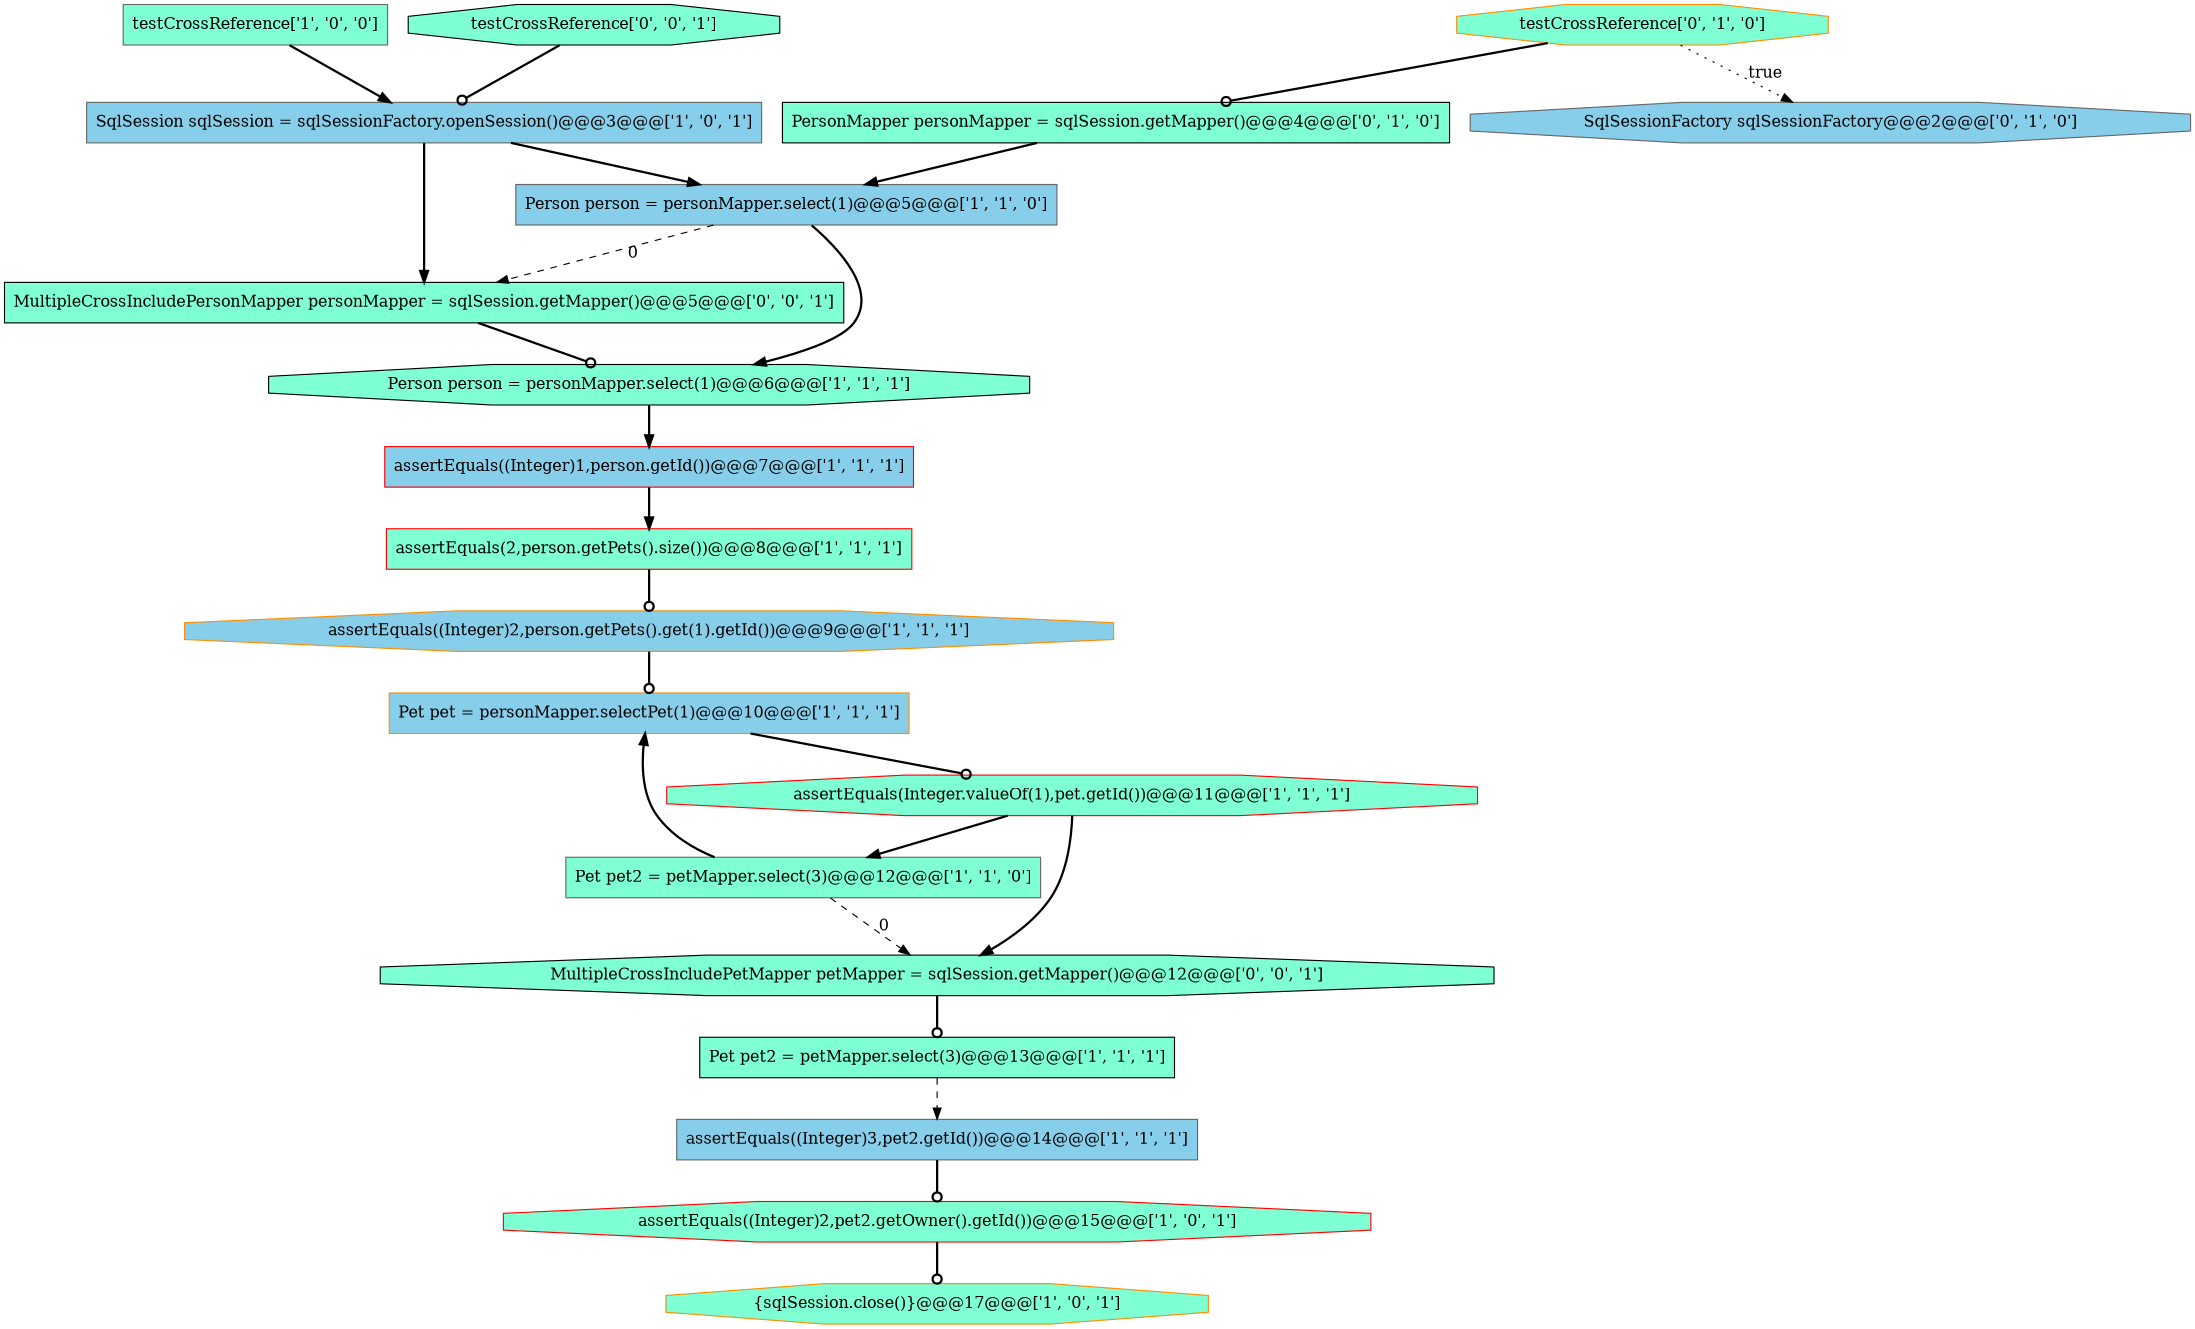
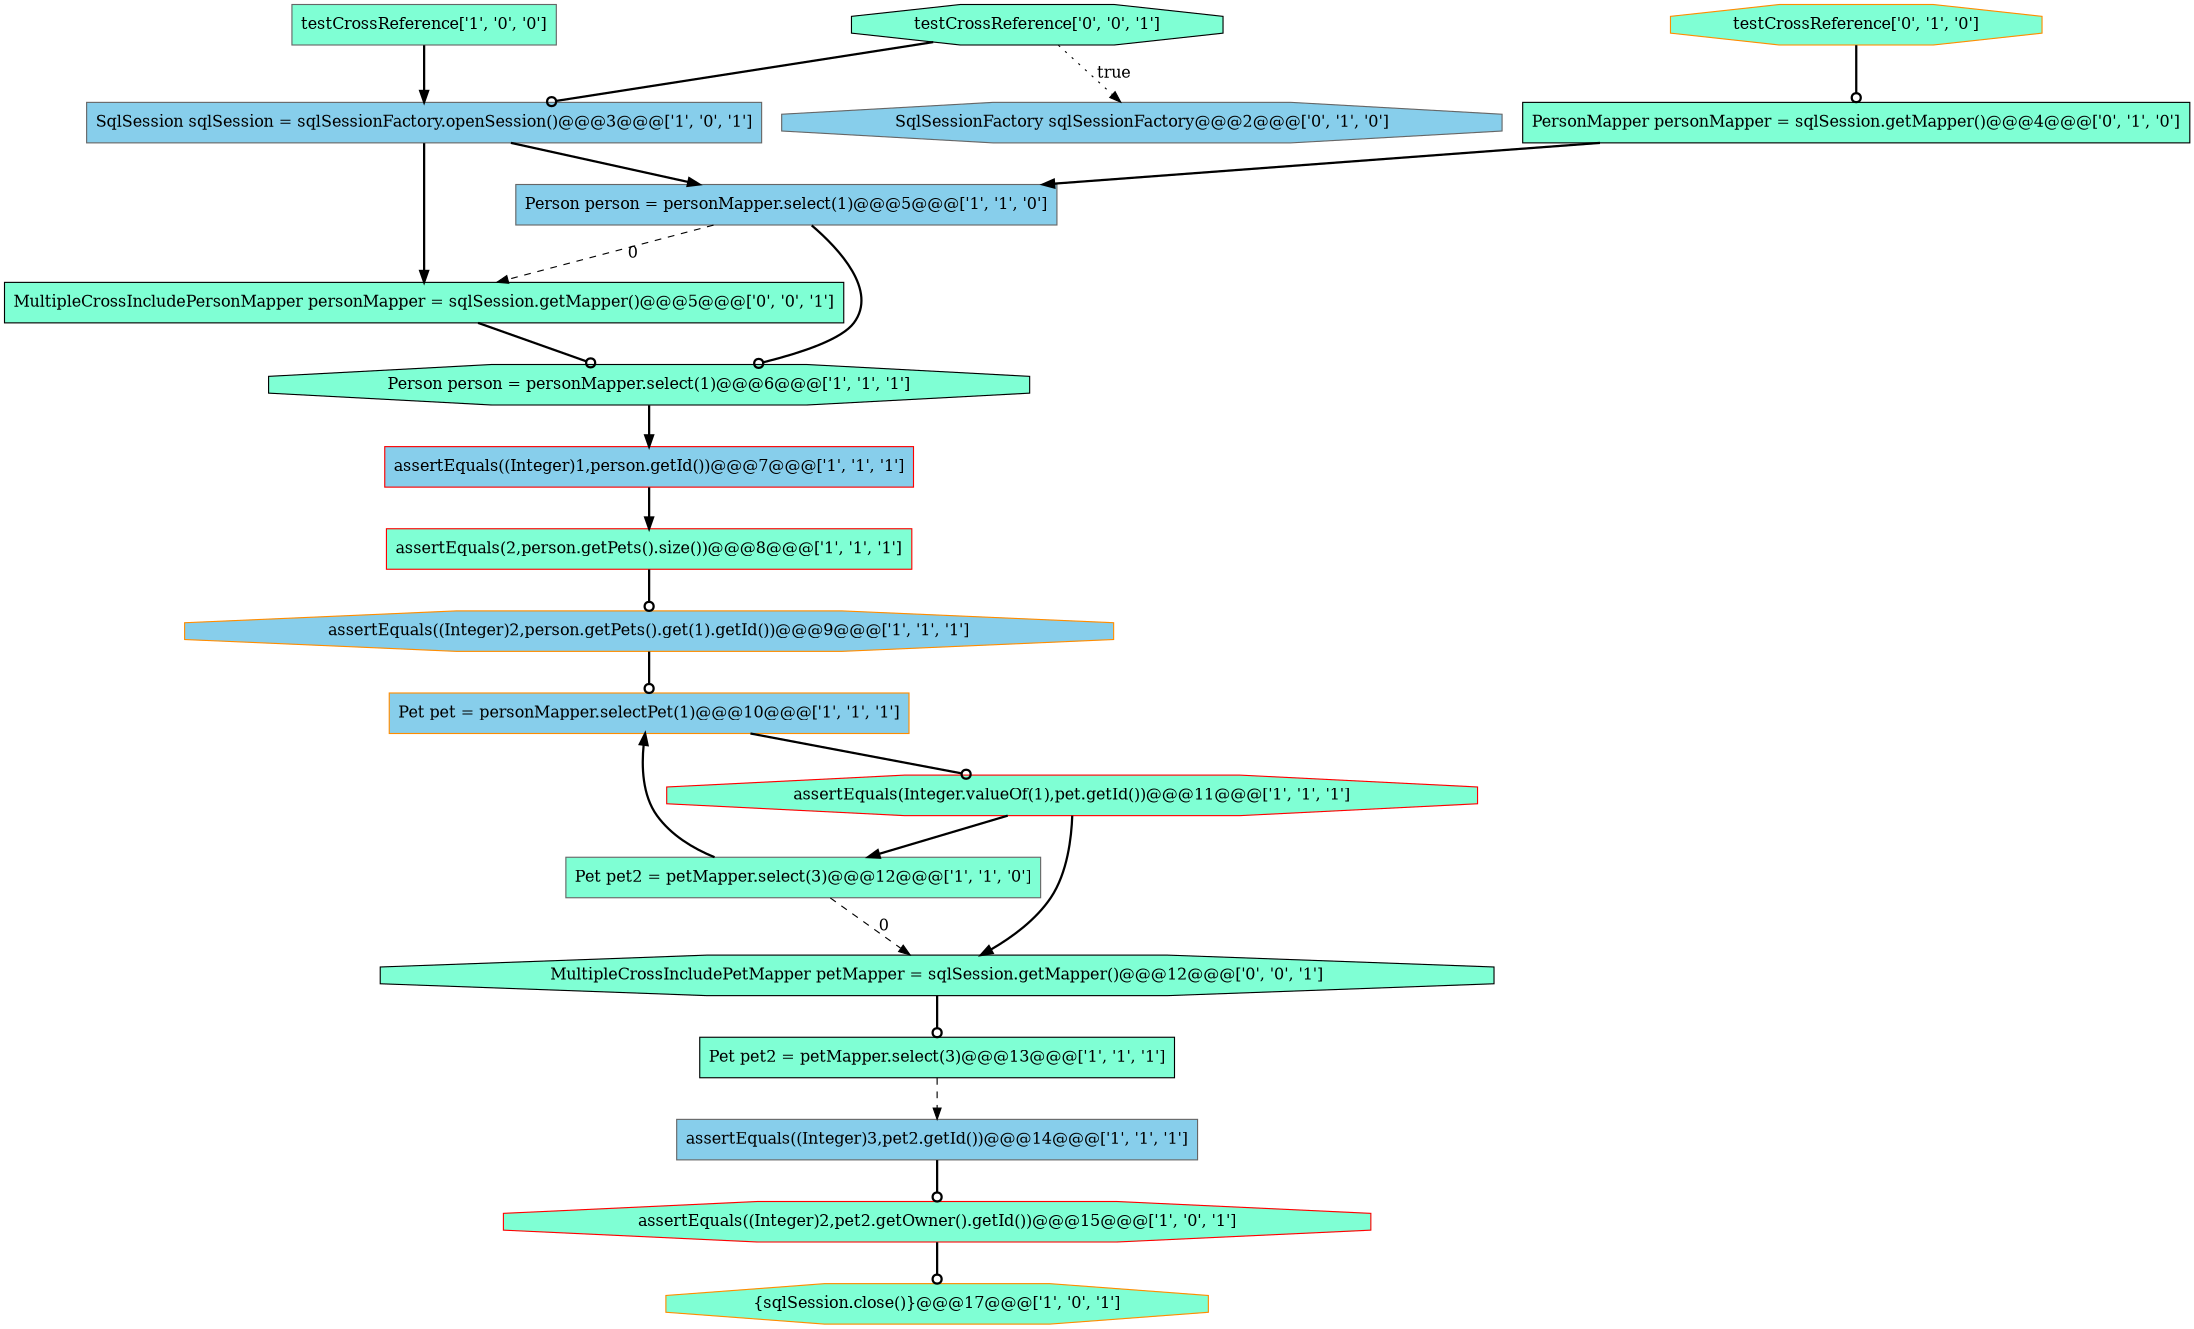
edge "testCrossReference['0', '1', '0']" -> "SqlSessionFactory sqlSessionFactory@@@2@@@['0', '1', '0']": now "testCrossReference['0', '0', '1']" -> "SqlSessionFactory sqlSessionFactory@@@2@@@['0', '1', '0']"
edge "Person person = personMapper.select(1)@@@5@@@['1', '1', '0']" -> "Person person = personMapper.select(1)@@@6@@@['1', '1', '1']": arrowhead normal -> odot
